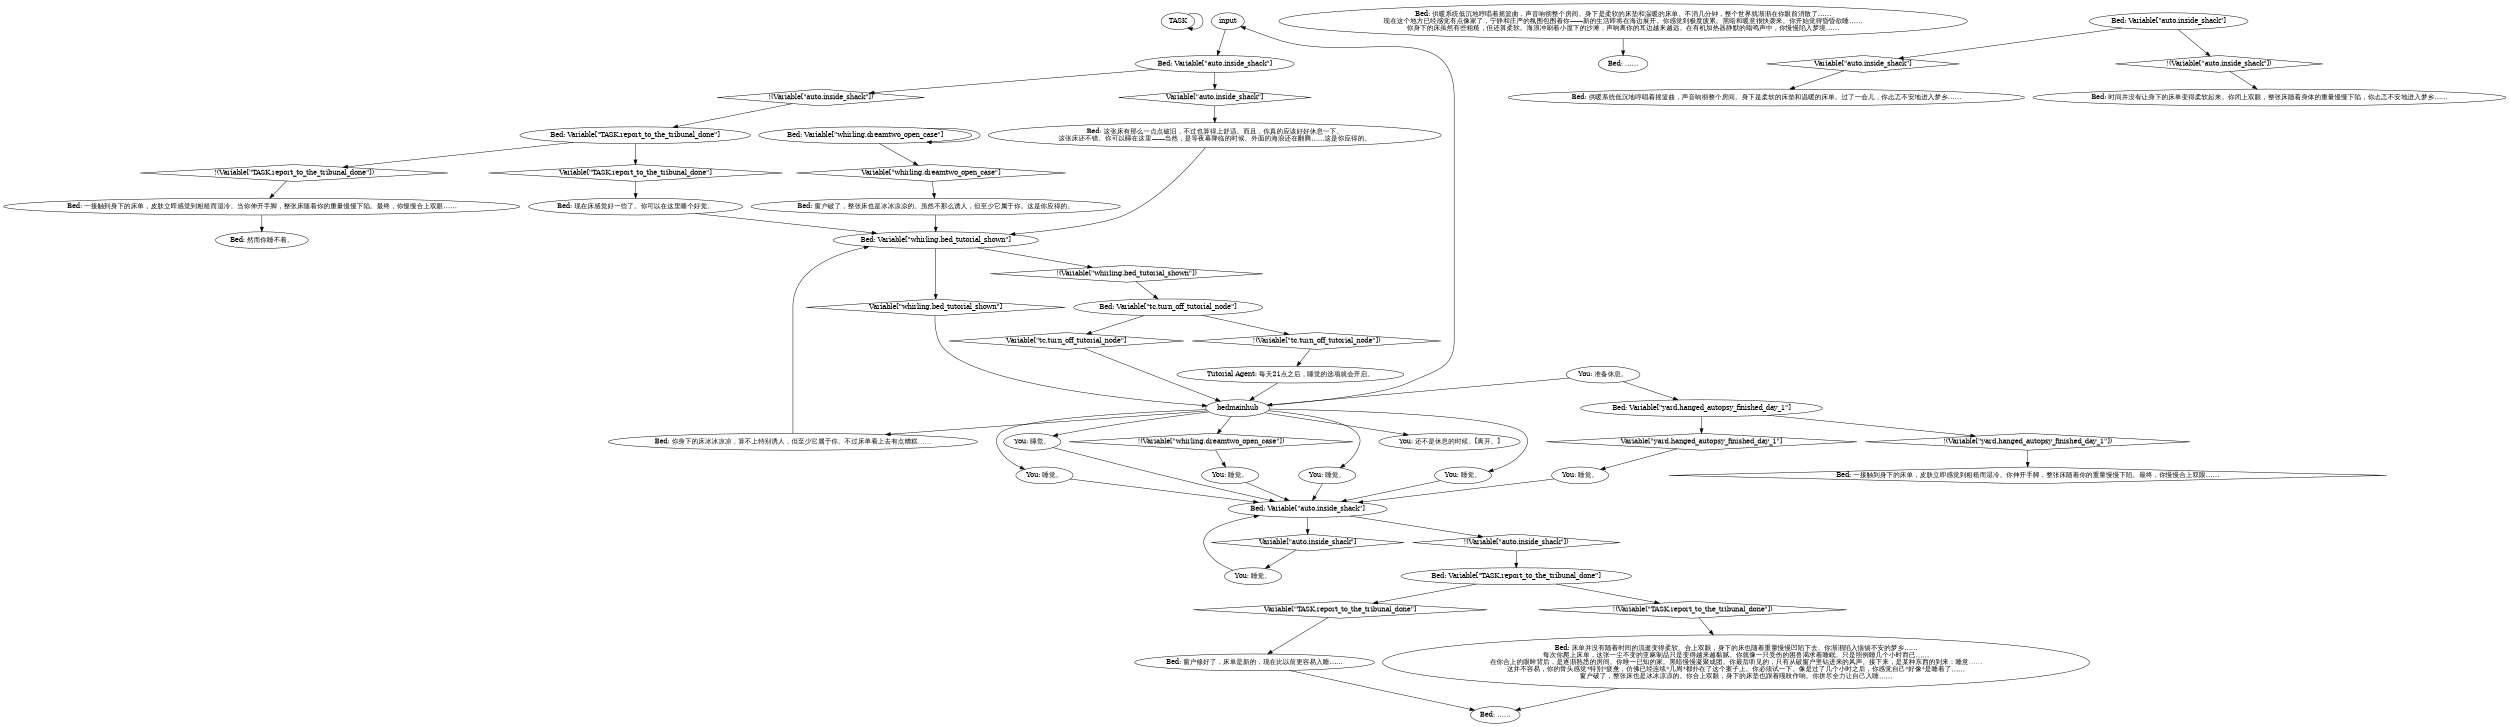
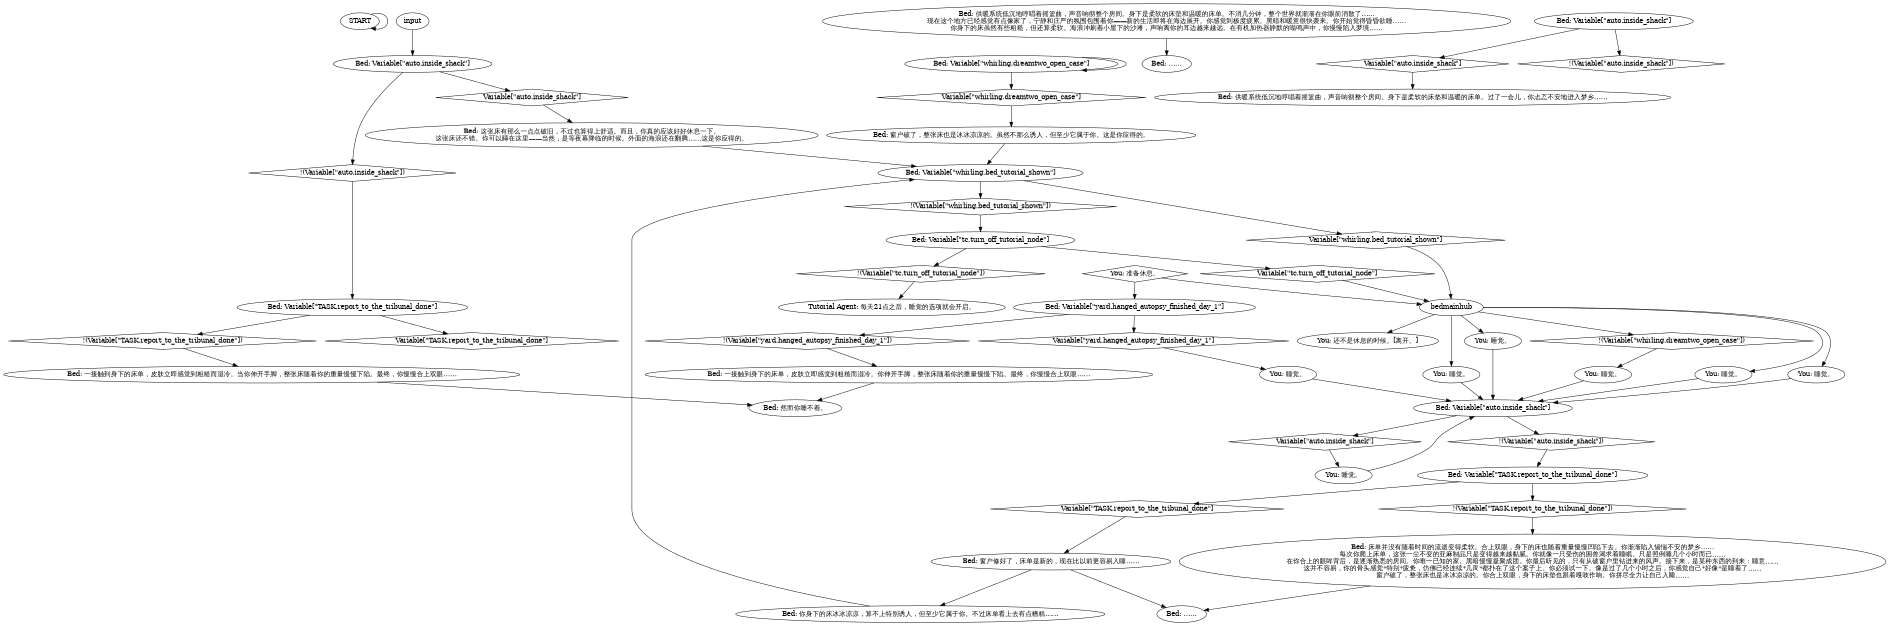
node "TASK": label "TASK" -> "START"
node "Bed: 时间并没有让身下的床单变得柔软起来。你闭上双眼，整张床随着身体的重量慢慢下陷，你忐忑不安地进入梦乡……": removed
edge "bedmainhub" -> "input": removed
node "Bed: 现在床感觉好一些了。你可以在这里睡个好觉。": removed
node "You: 准备休息。": shape ellipse -> diamond
edge "Tutorial Agent: 每天21点之后，睡觉的选项就会开启。" -> "bedmainhub": removed
edge "Bed: 一接触到身下的床单，皮肤立即感觉到粗糙而湿冷。你伸开手脚，整张床随着你的重量慢慢下陷。最终，你慢慢合上双眼……" -> "Bed: 然而你睡不着。": added
edge "bedmainhub" -> "Bed: 你身下的床冰冰凉凉，算不上特别诱人，但至少它属于你。不过床单看上去有点糟糕……": now "Bed: 窗户修好了，床单是新的，现在比以前更容易入睡……" -> "Bed: 你身下的床冰冰凉凉，算不上特别诱人，但至少它属于你。不过床单看上去有点糟糕……"
node "Bed: 一接触到身下的床单，皮肤立即感觉到粗糙而湿冷。你伸开手脚，整张床随着你的重量慢慢下陷。最终，你慢慢合上双眼……": shape diamond -> ellipse
